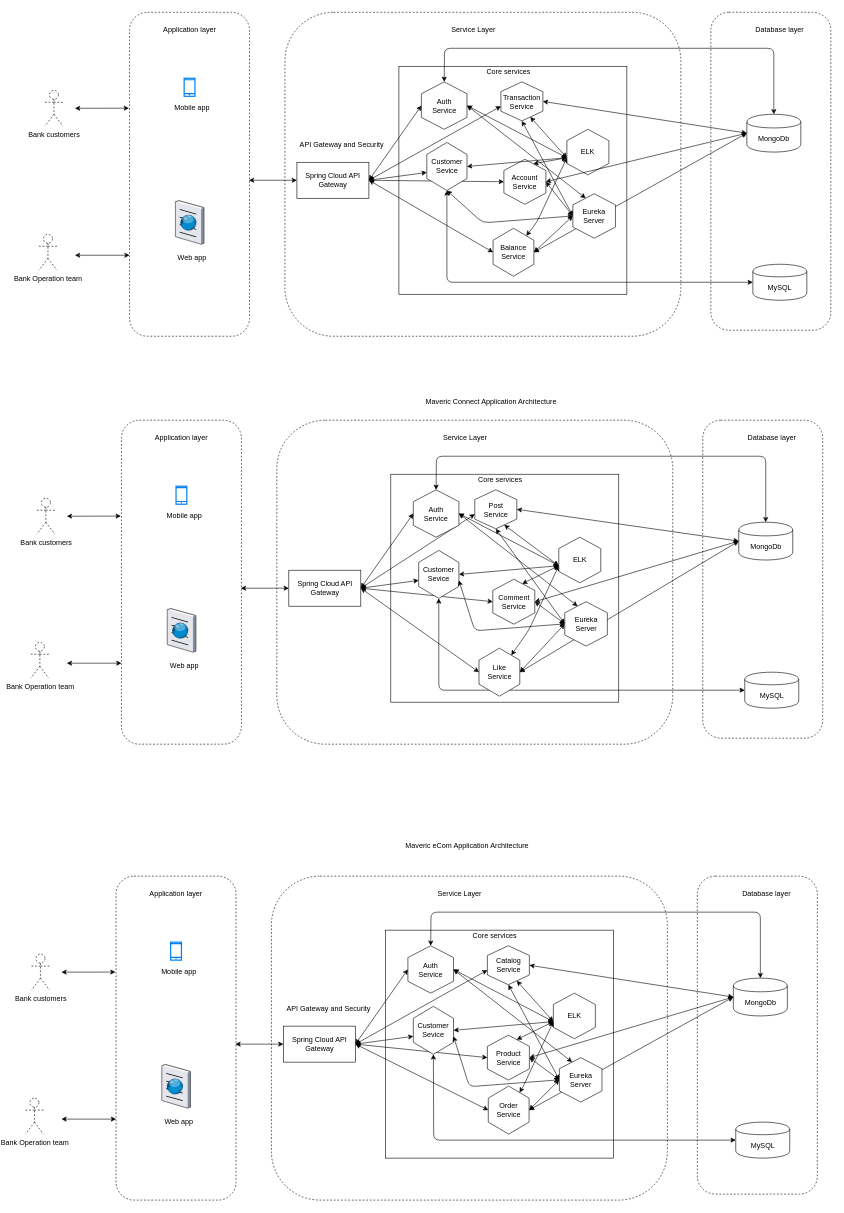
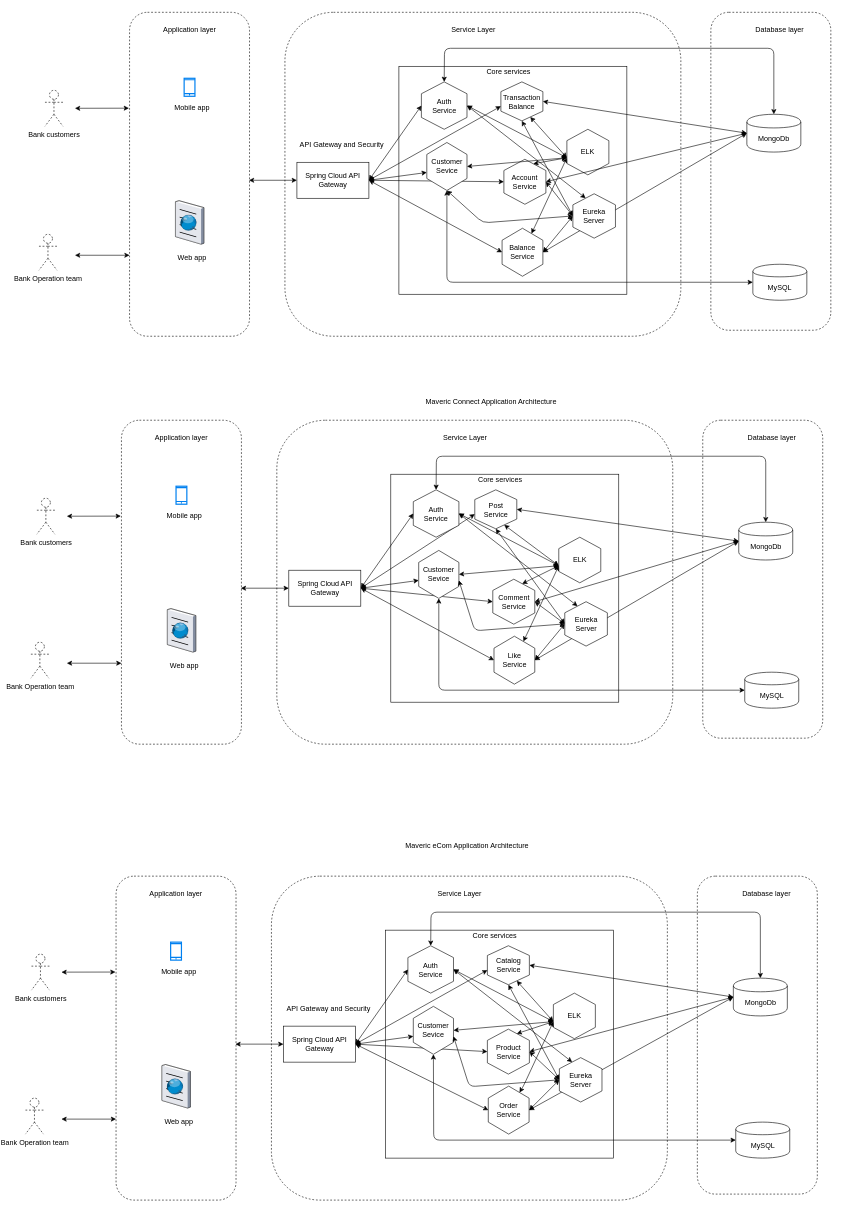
node "Transaction Service": label "Transaction Service" -> "Transaction Balance"
node "Balance Service": moved (513, 252) -> (522, 252)
node "Like Service": moved (499, 672) -> (514, 660)
node "Product Service": moved (508, 1058) -> (508, 1052)
